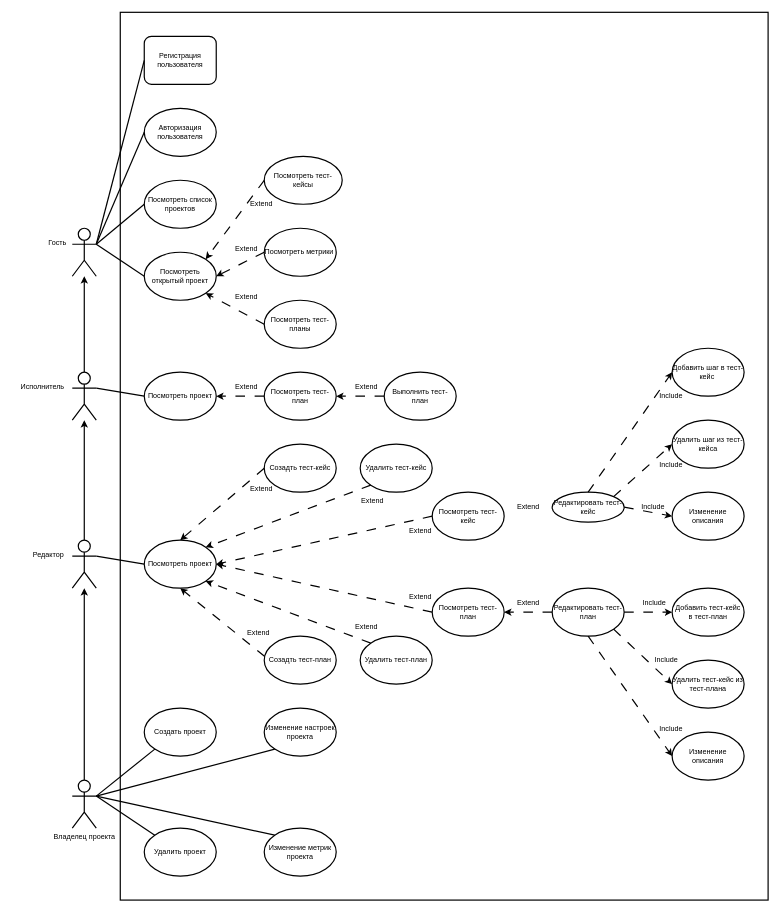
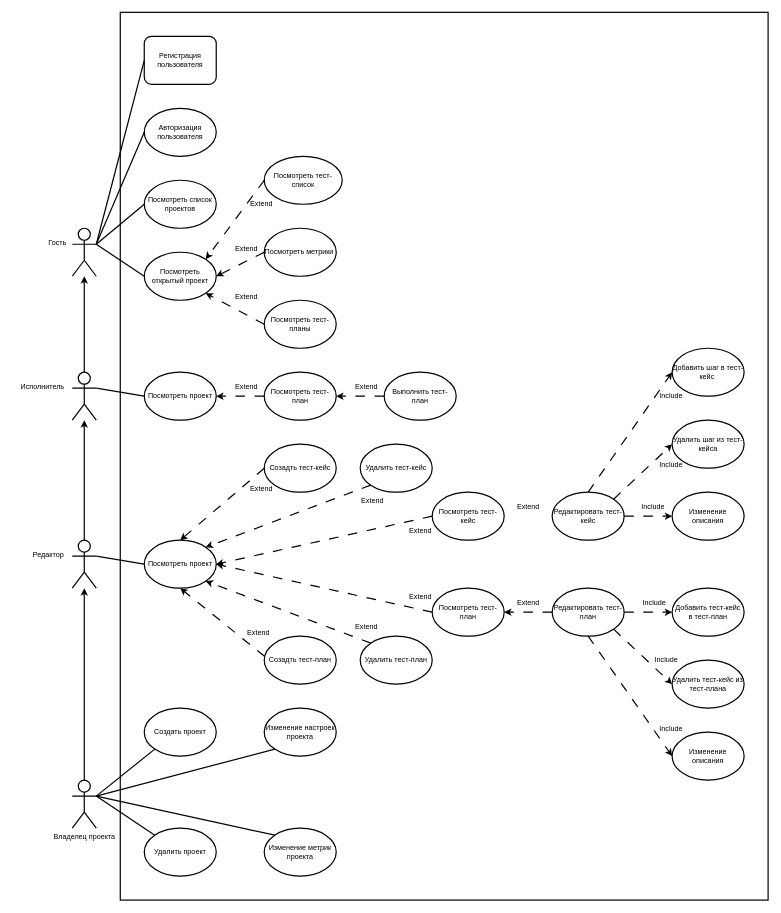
node "Посмотреть тест-кейсы": label "Посмотреть тест-кейсы" -> "Посмотреть тест-список"
node "Редактировать тест-кейс": size 72x30 -> 72x48
